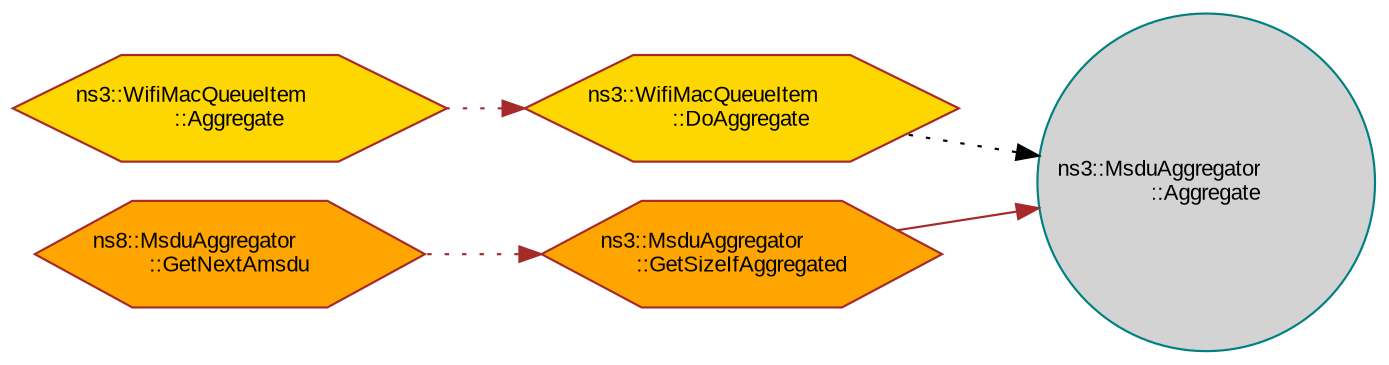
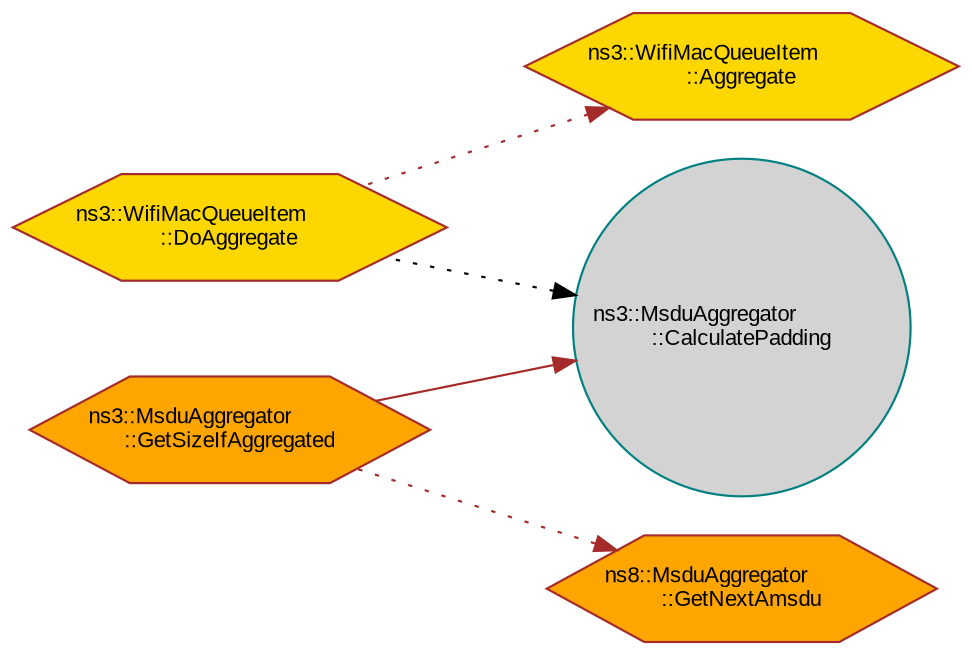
edge "ns3::WifiMacQueueItem ::Aggregate" -> "ns3::WifiMacQueueItem ::DoAggregate": reversed
node "ns3::MsduAggregator ::Aggregate": label "ns3::MsduAggregator ::Aggregate" -> "ns3::MsduAggregator ::CalculatePadding"
edge "ns8::MsduAggregator ::GetNextAmsdu" -> "ns3::MsduAggregator ::GetSizeIfAggregated": reversed
